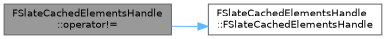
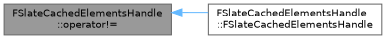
edge "FSlateCachedElementsHandle ::operator!=" -> "FSlateCachedElementsHandle ::FSlateCachedElementsHandle": reversed
